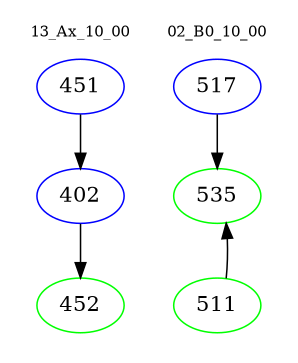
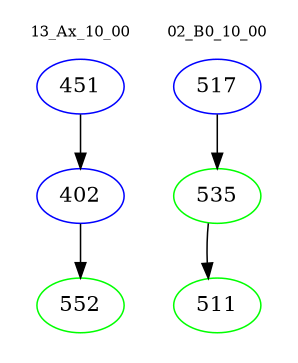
edge "511" -> "535": reversed
node "452": label "452" -> "552"
